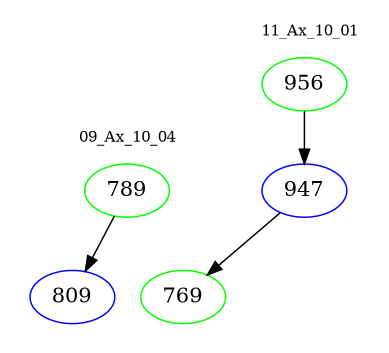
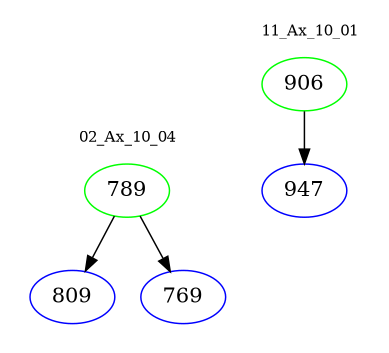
node "956": label "956" -> "906"
cluster "09_Ax_10_04": label "09_Ax_10_04" -> "02_Ax_10_04"
edge "947" -> "769": now "789" -> "769"
node "769": color green -> blue
